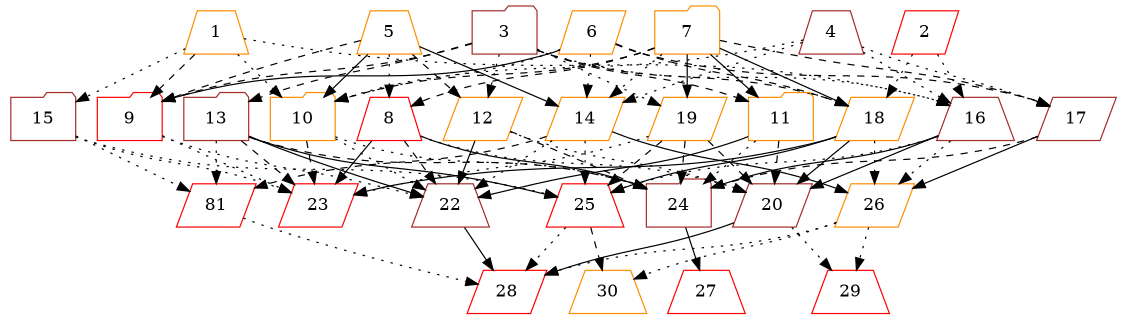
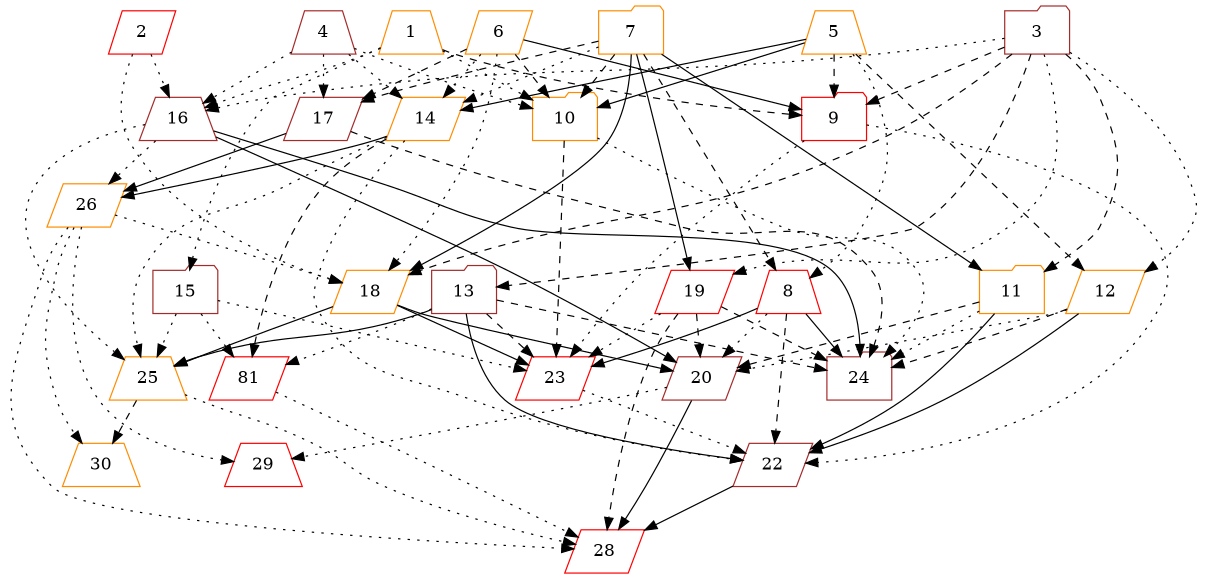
edge "6" -> "18": style dashed -> dotted
edge "6" -> "10": style dotted -> dashed
node "19": color darkorange -> red
edge "19" -> "25": now "19" -> "28"
edge "18" -> "26": reversed
edge "10" -> "22": now "23" -> "22"
node "22": shape trapezium -> parallelogram
node "25": color red -> darkorange
node "27": removed
